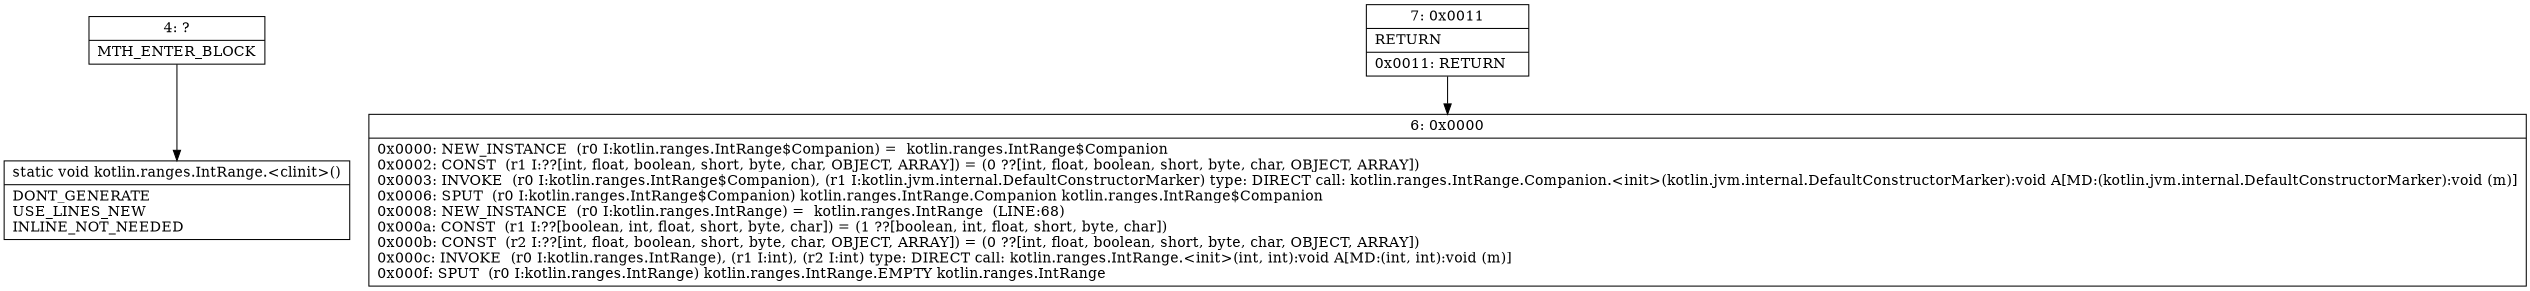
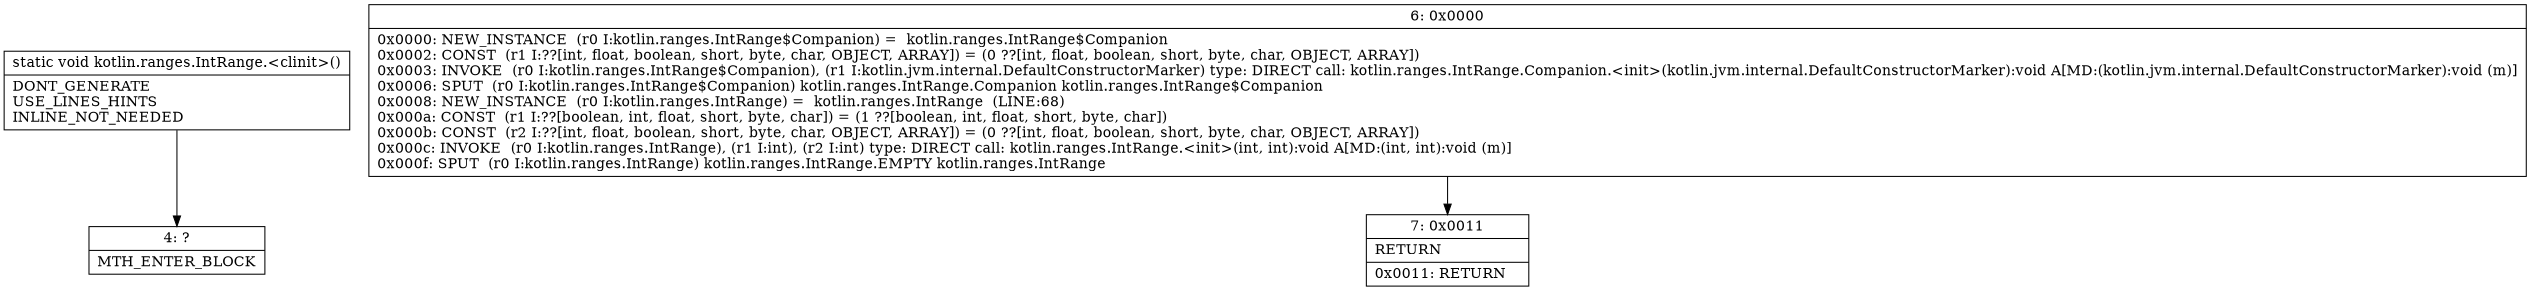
edge "7: 0x0011" -> "6: 0x0000": reversed
edge "4: ?" -> "static void kotlin.ranges.IntRange.<clinit>()": reversed
node "static void kotlin.ranges.IntRange.<clinit>()": text "USE_LINES_NEW" -> "USE_LINES_HINTS"
